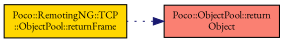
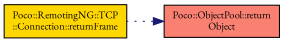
node "Poco::RemotingNG::TCP ::ObjectPool::returnFrame": label "Poco::RemotingNG::TCP ::ObjectPool::returnFrame" -> "Poco::RemotingNG::TCP ::Connection::returnFrame"
